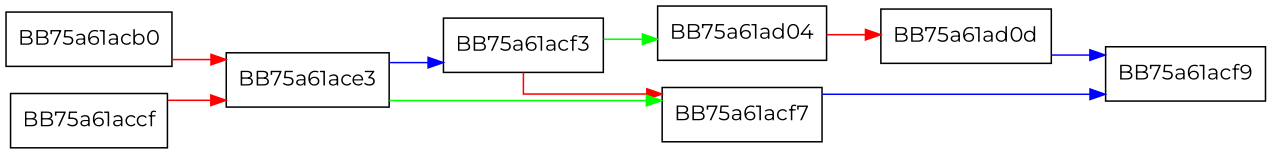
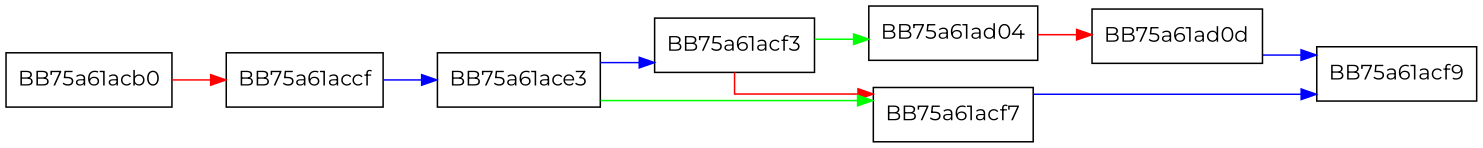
edge "BB75a61acb0" -> "BB75a61ace3": now "BB75a61acb0" -> "BB75a61accf"
edge "BB75a61accf" -> "BB75a61ace3": color red -> blue
